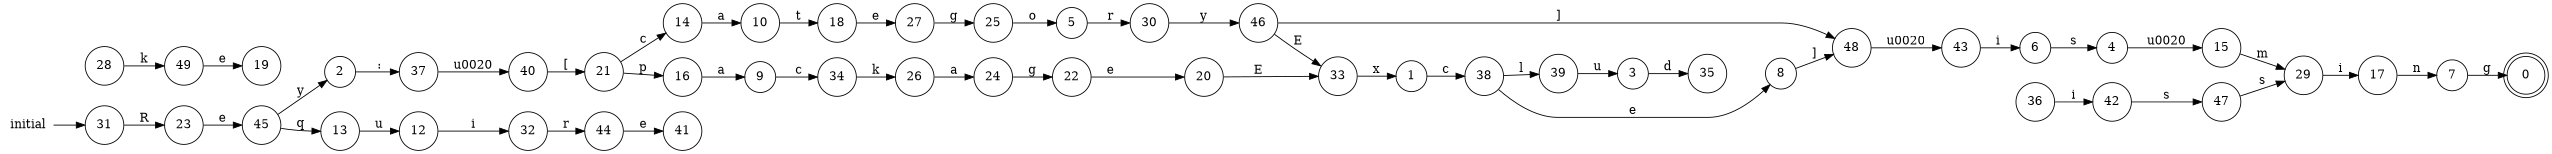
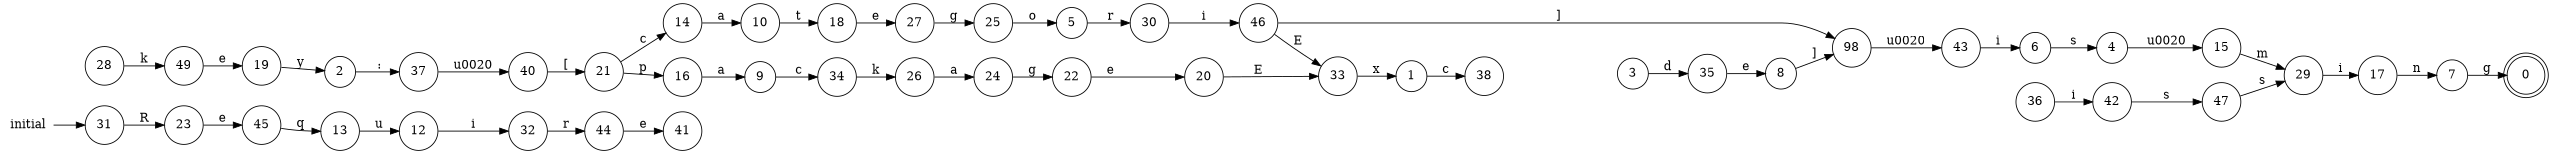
edge "30" -> "46": label "y" -> "i"
node "48": label "48" -> "98"
node "39": removed
edge "45" -> "2": now "19" -> "2"
edge "38" -> "8": now "35" -> "8"
